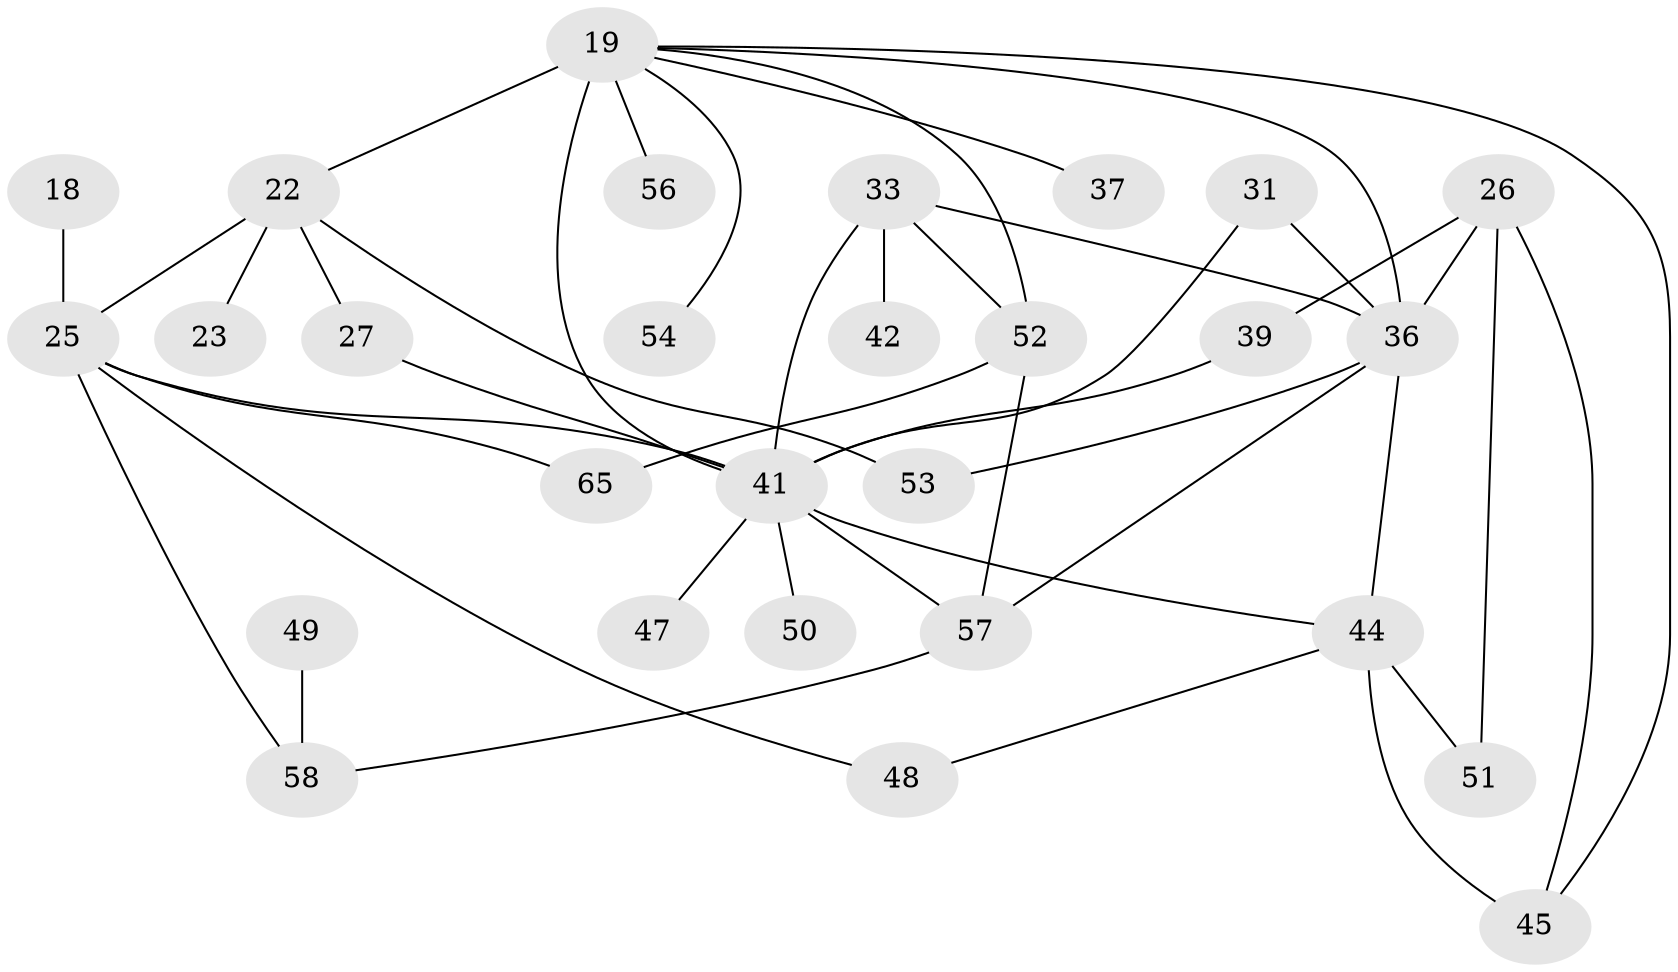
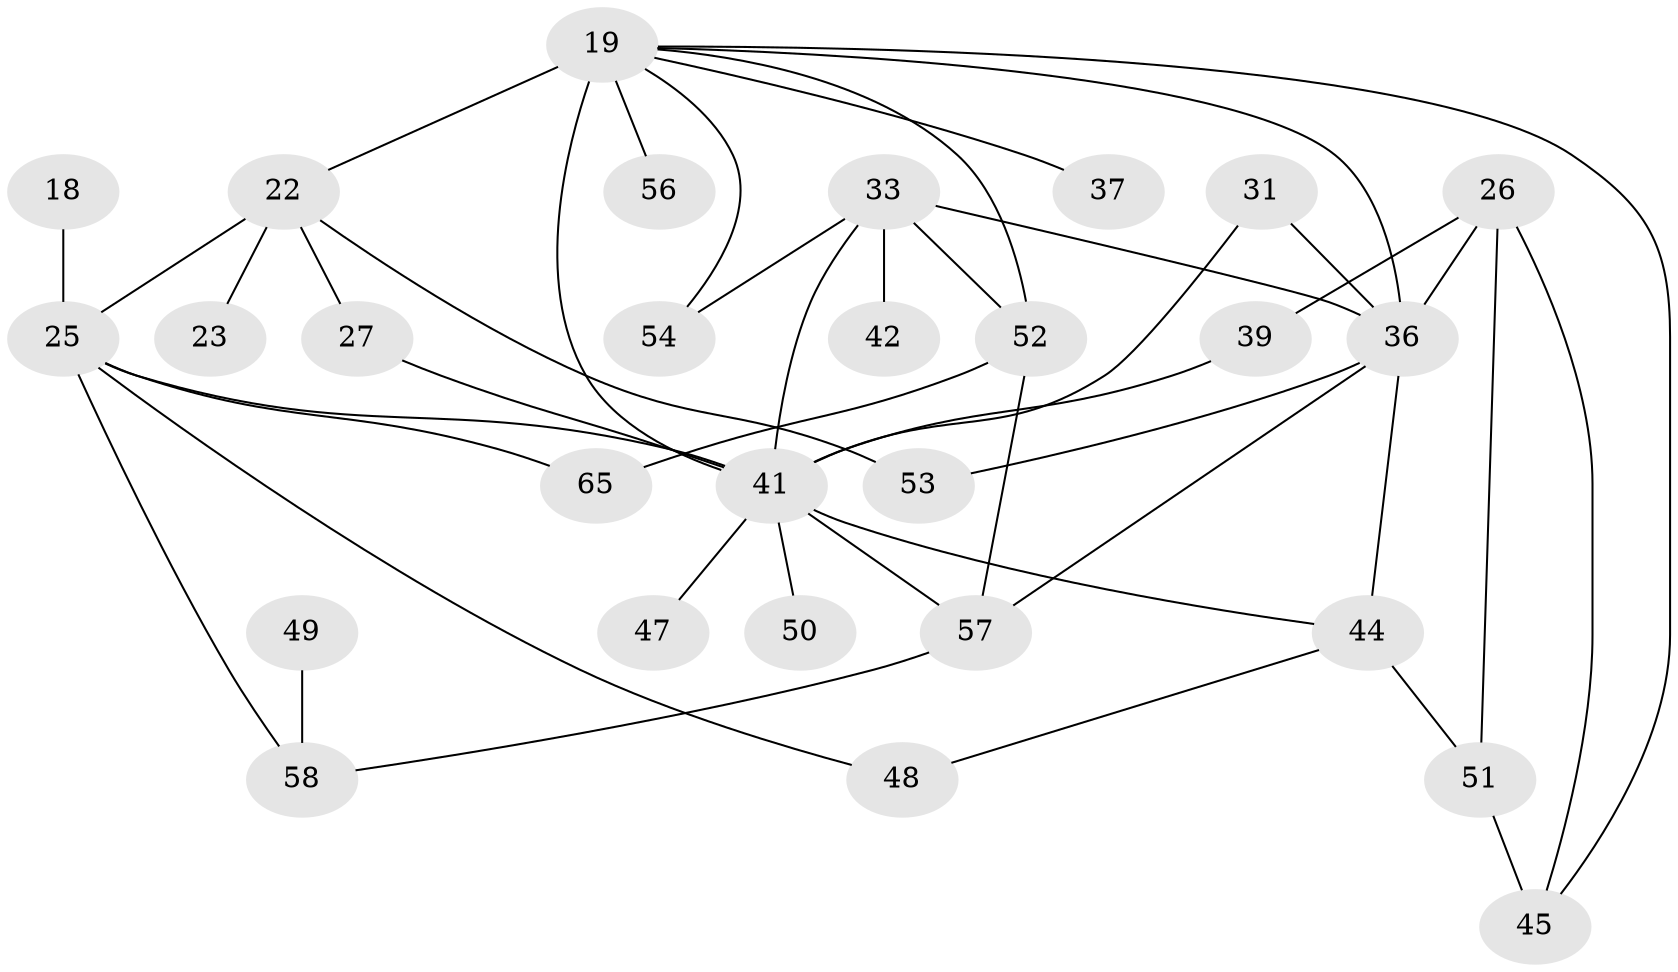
edge "33" -- "54": added
edge "44" -- "45": now "51" -- "45"
